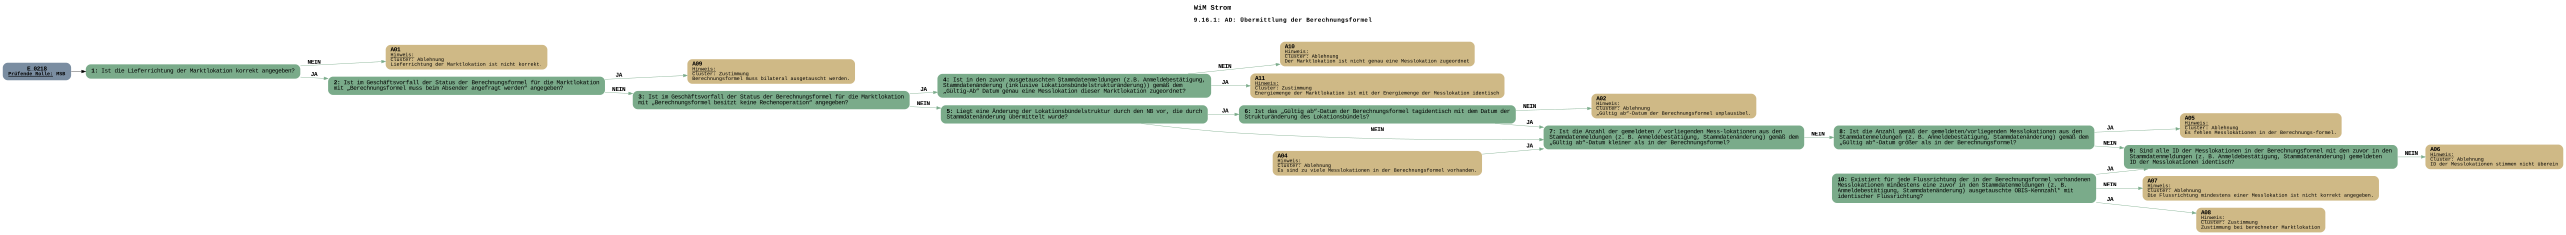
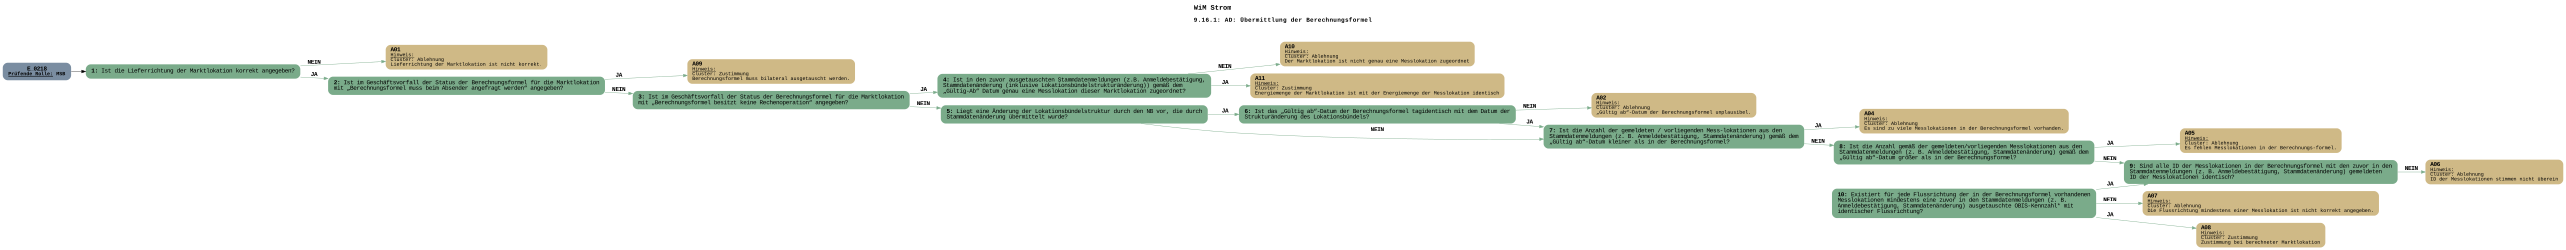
edge "A04" -> "7:": reversed
